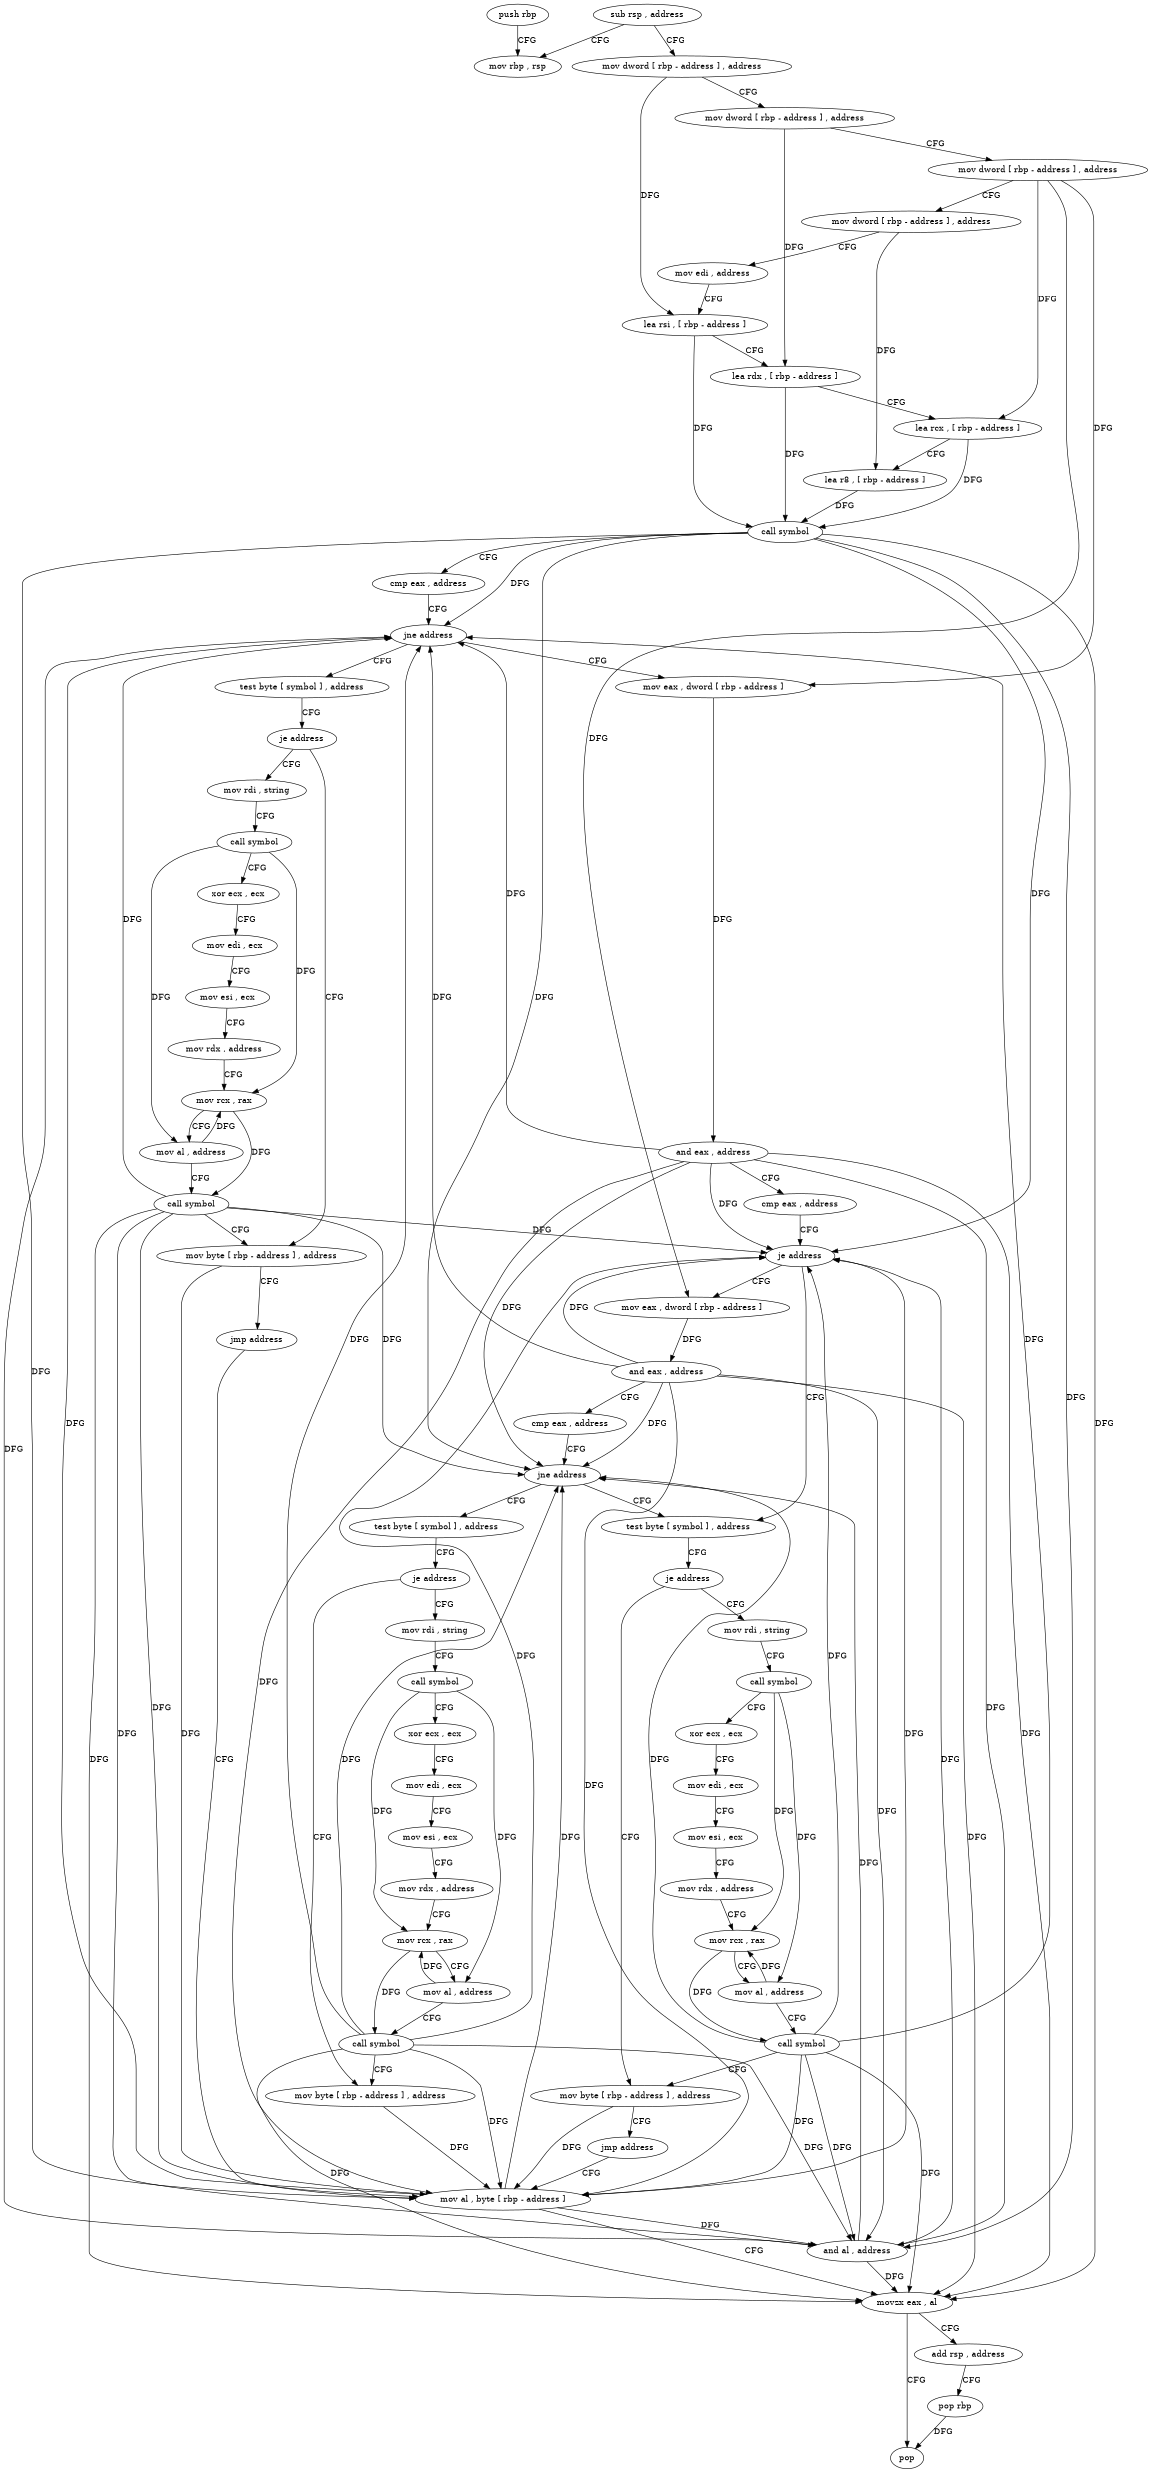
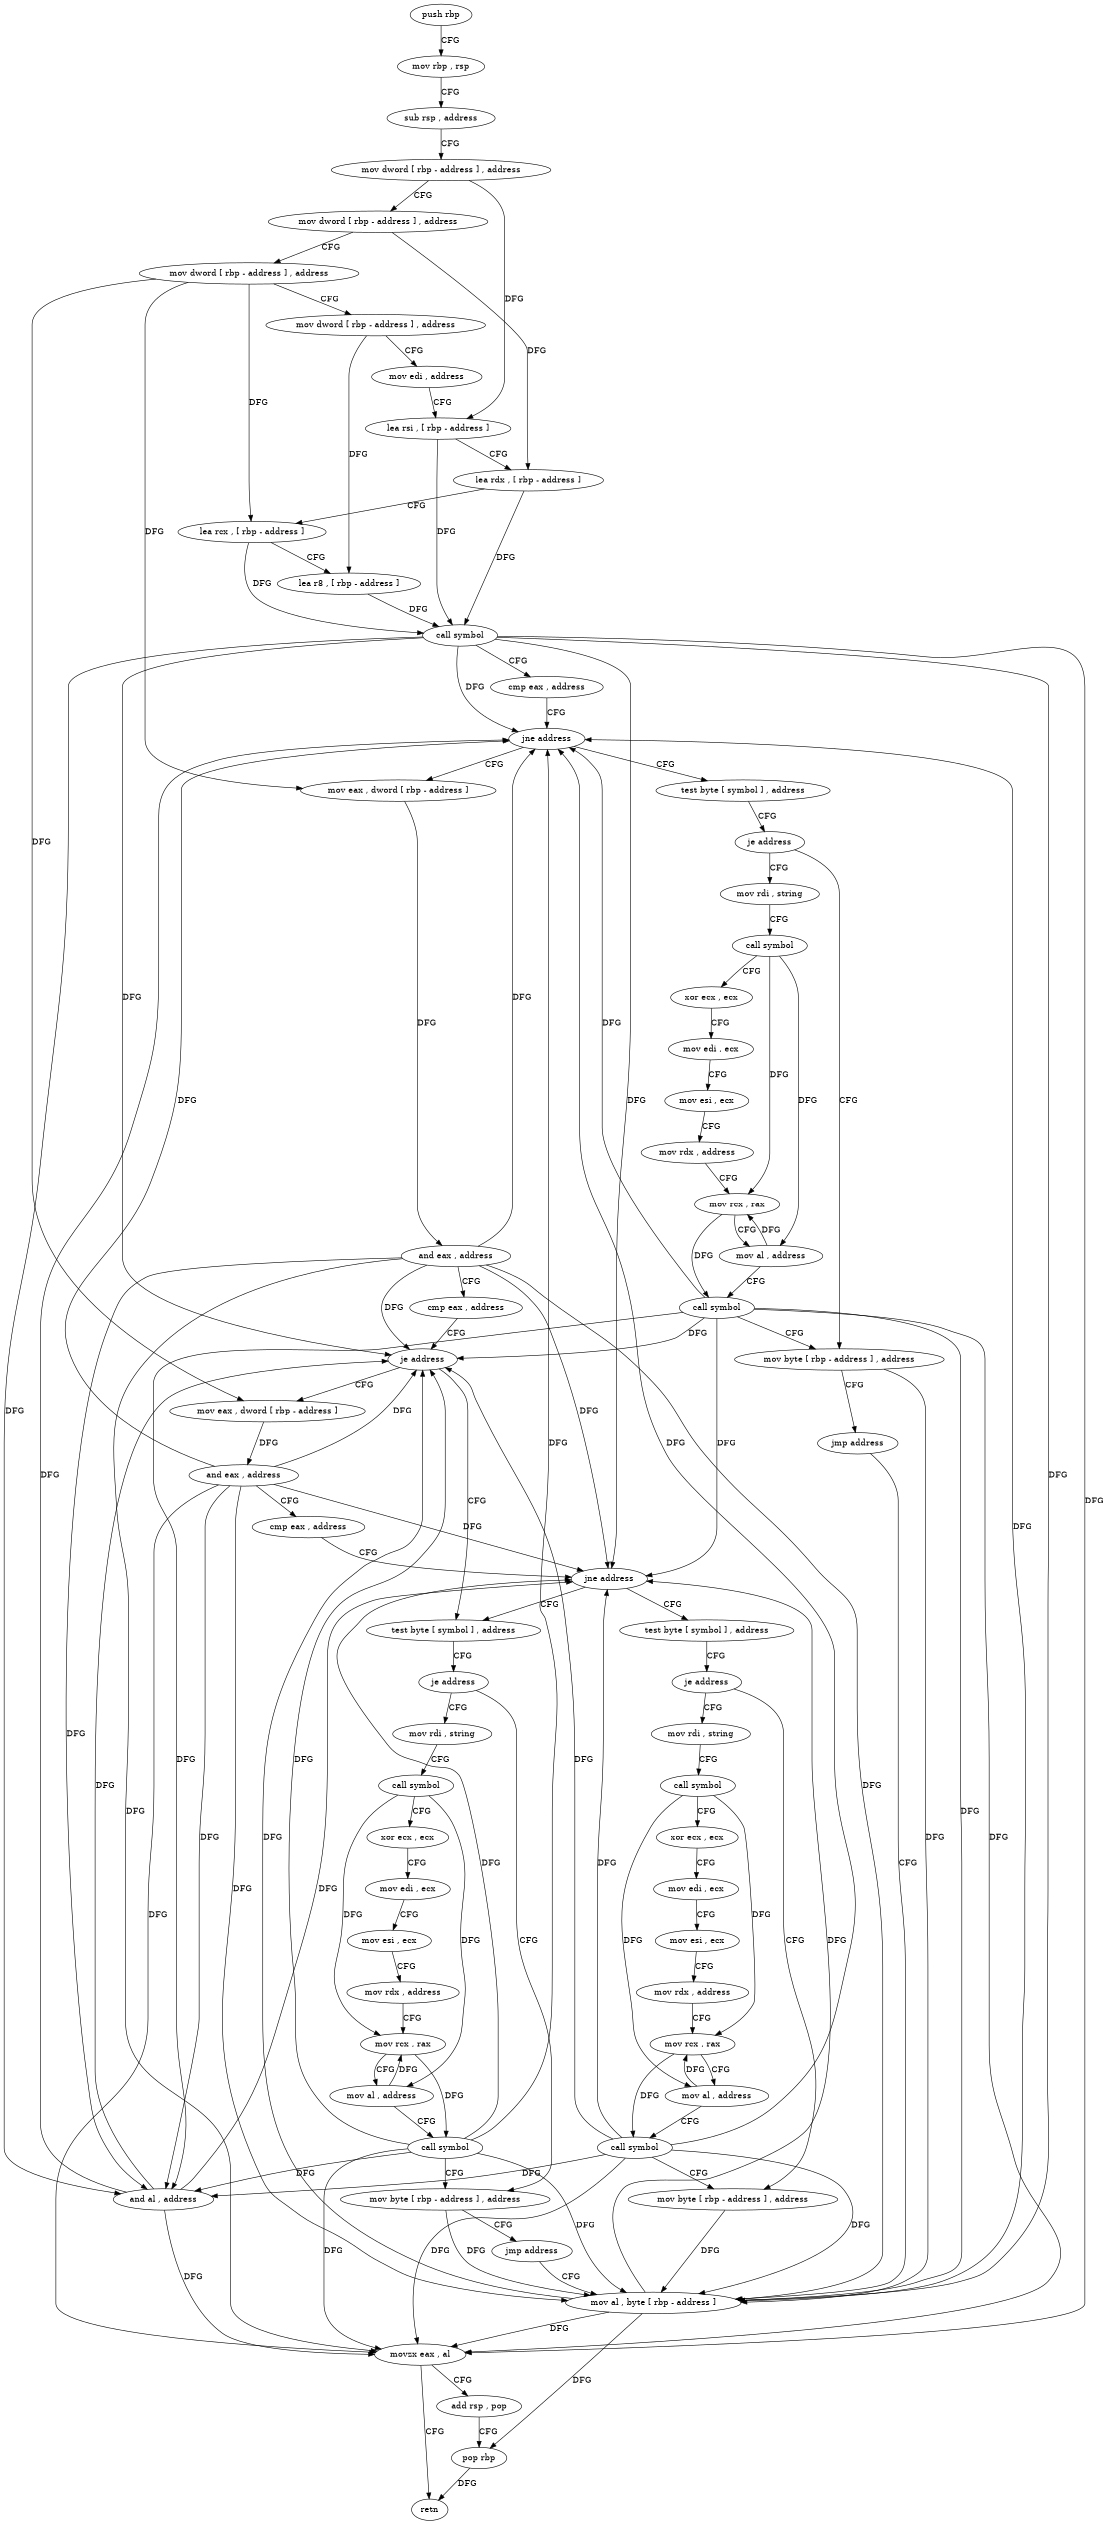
edge "sub rsp , address" -> "mov rbp , rsp": reversed
edge "mov al , byte [ rbp - address ]" -> "and al , address": now "mov al , byte [ rbp - address ]" -> "pop rbp"
edge "mov al , byte [ rbp - address ]" -> "movzx eax , al": label "CFG" -> "DFG"
node "add rsp , address": label "add rsp , address" -> "add rsp , pop"
node "pop": label "pop" -> "retn"
